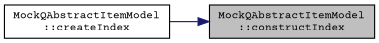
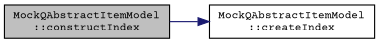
edge "MockQAbstractItemModel ::createIndex" -> "MockQAbstractItemModel ::constructIndex": reversed
